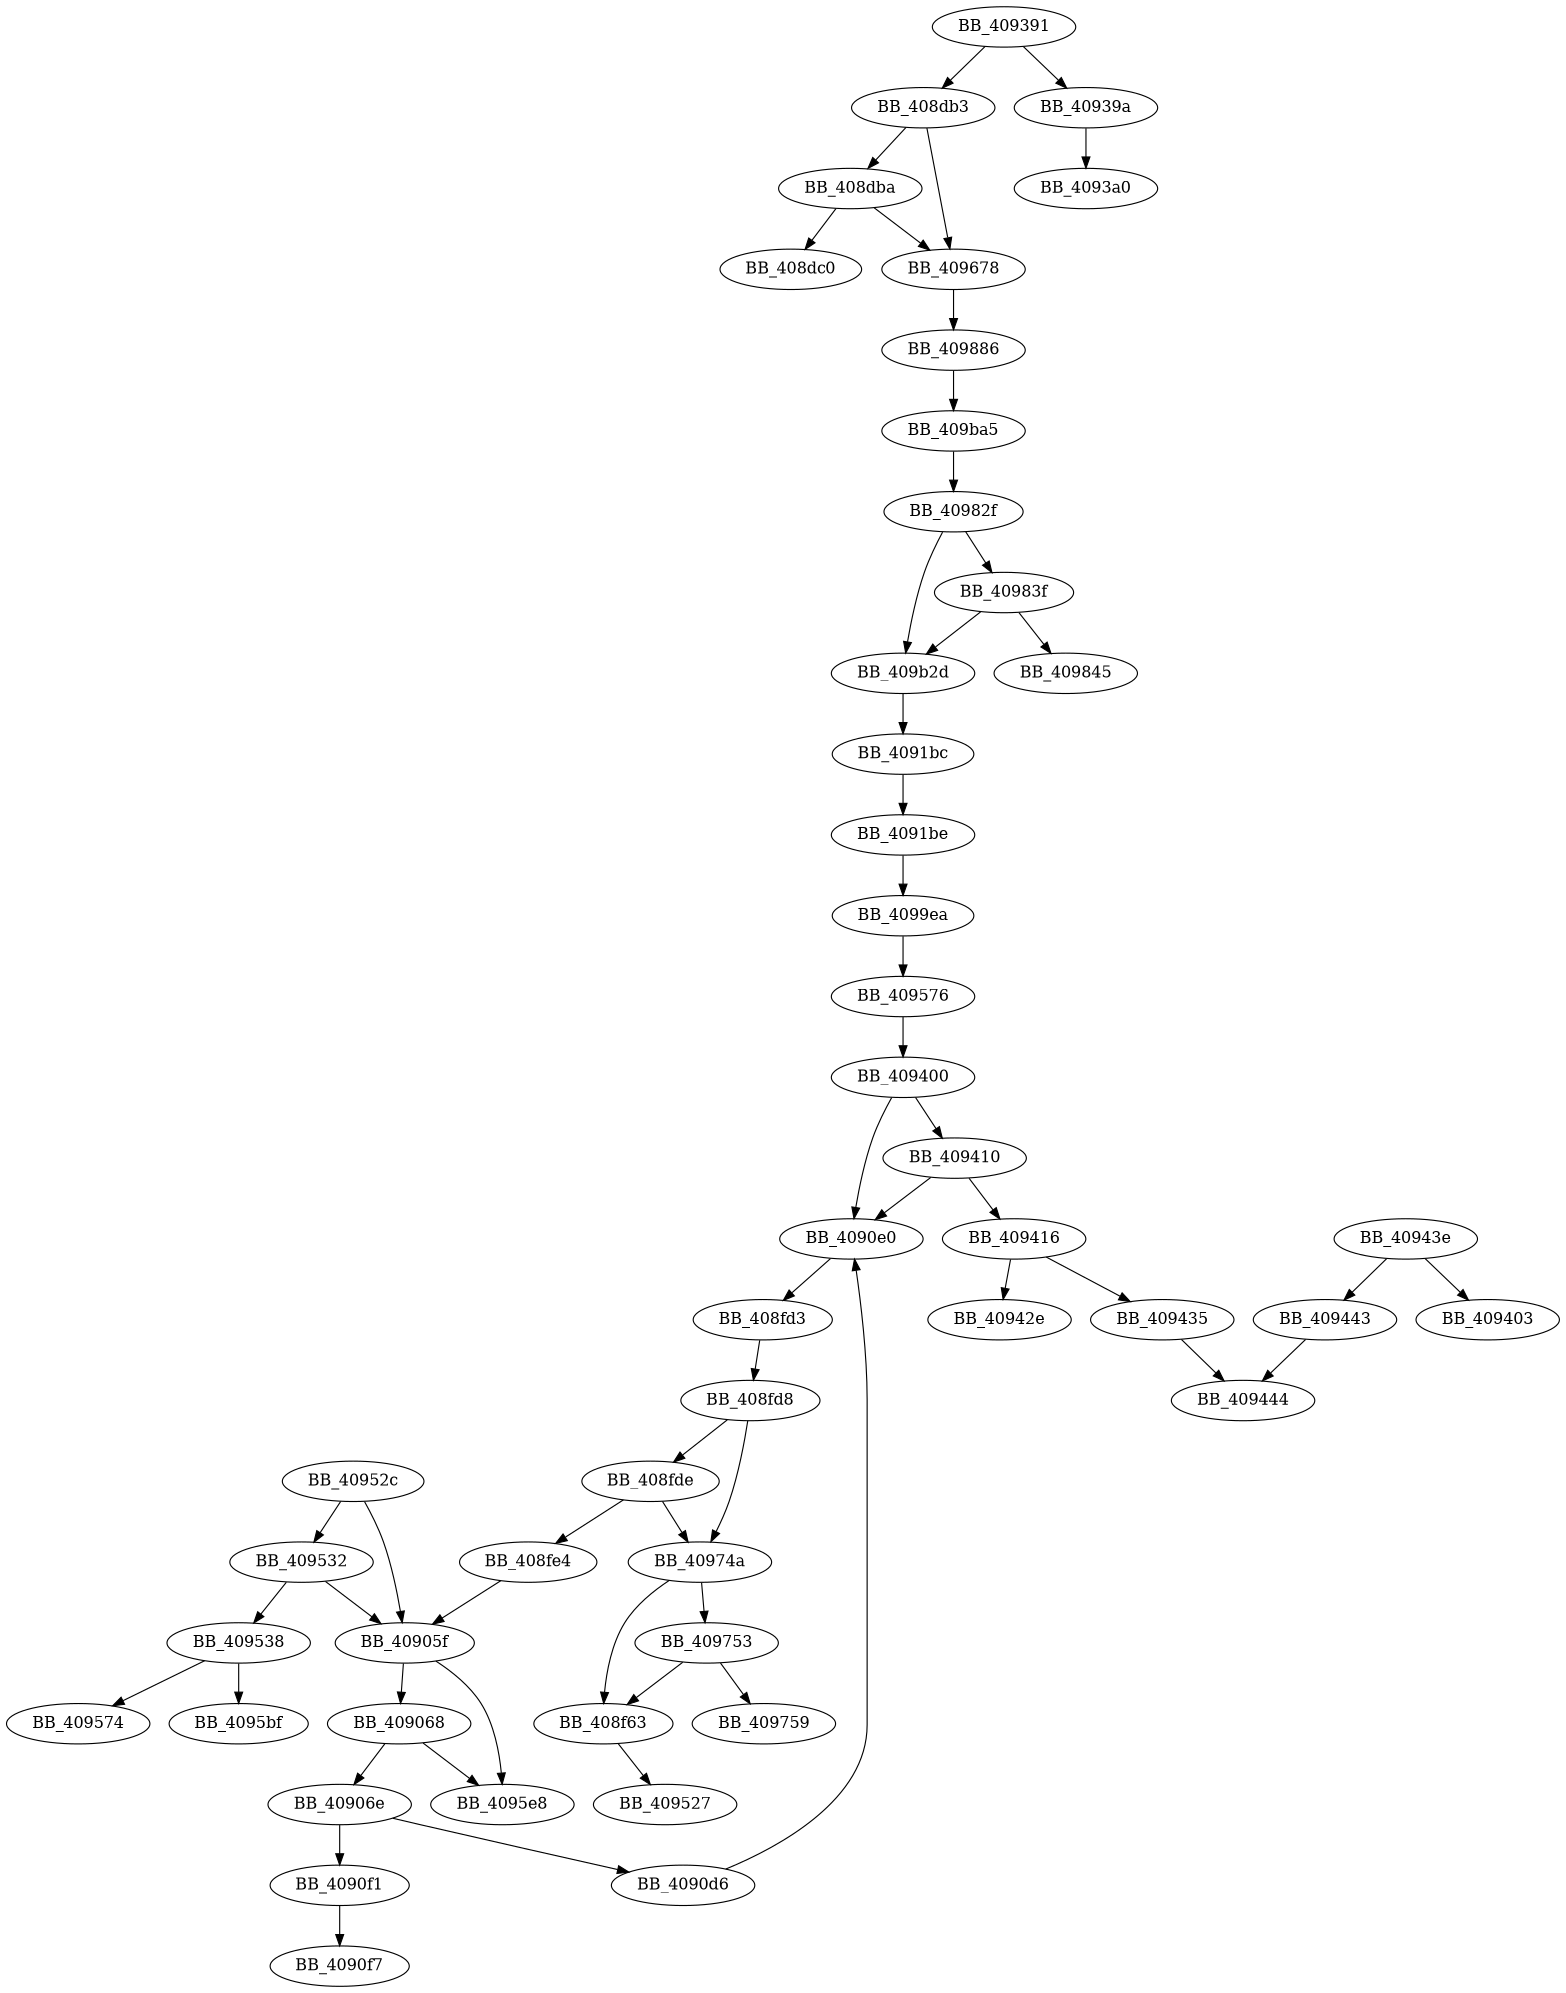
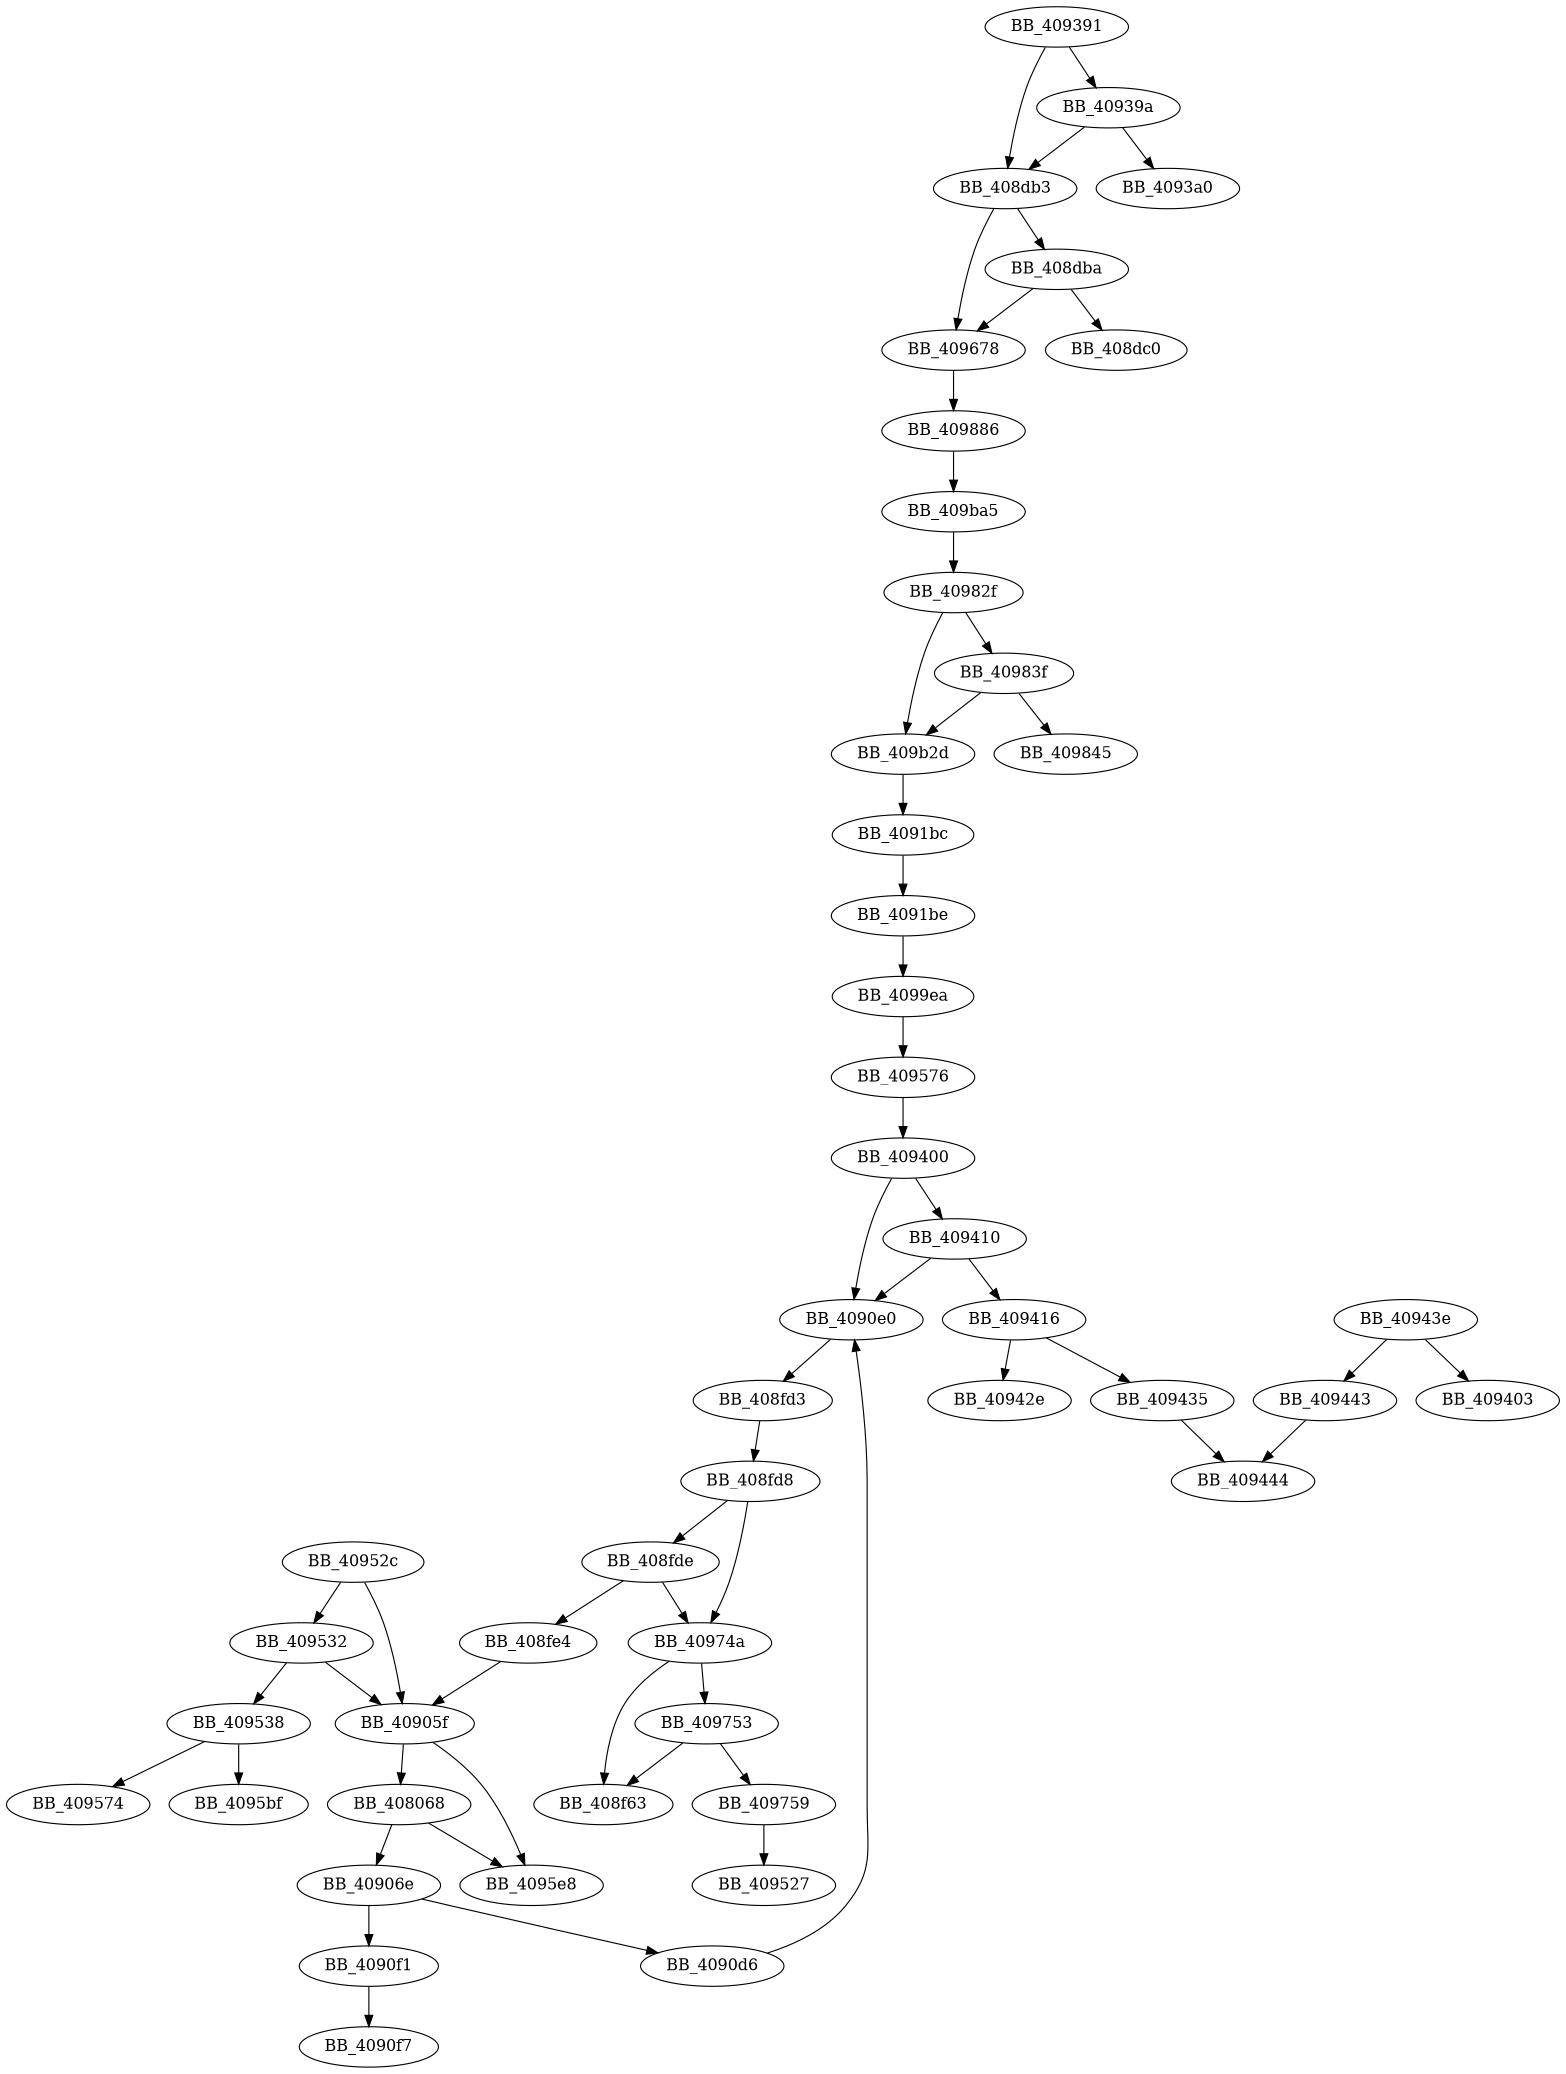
edge "BB_40939a" -> "BB_408db3": added
node "BB_409068": label "BB_409068" -> "BB_408068"
edge "BB_408f63" -> "BB_409527": now "BB_409759" -> "BB_409527"
